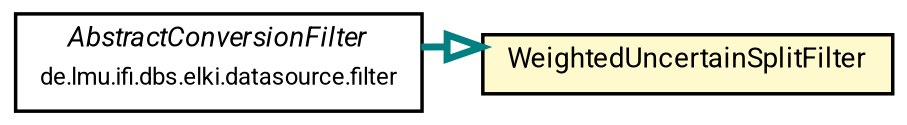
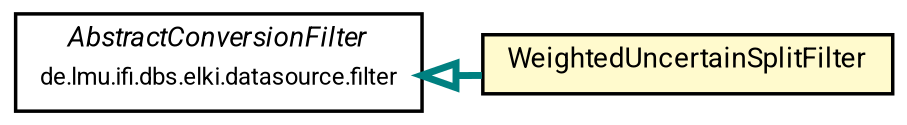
edge "AbstractConversionFilter" -> "WeightedUncertainSplitFilter": reversed
